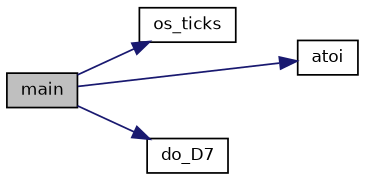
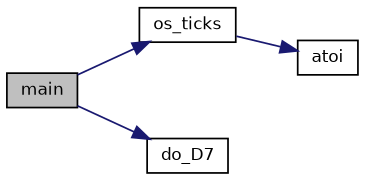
edge "main" -> "atoi": now "os_ticks" -> "atoi"
